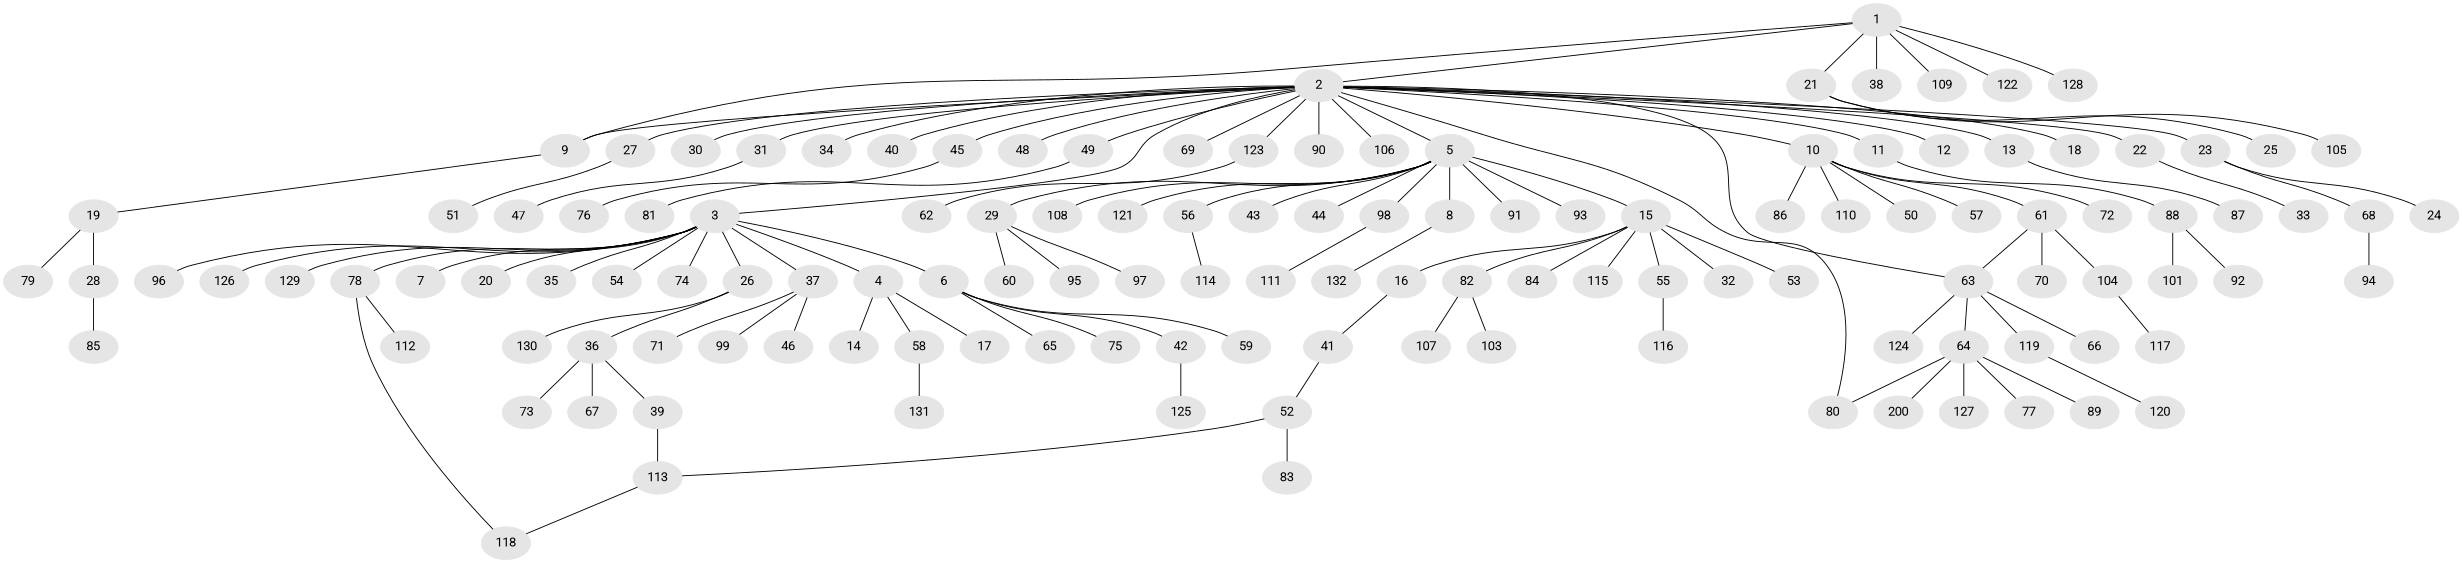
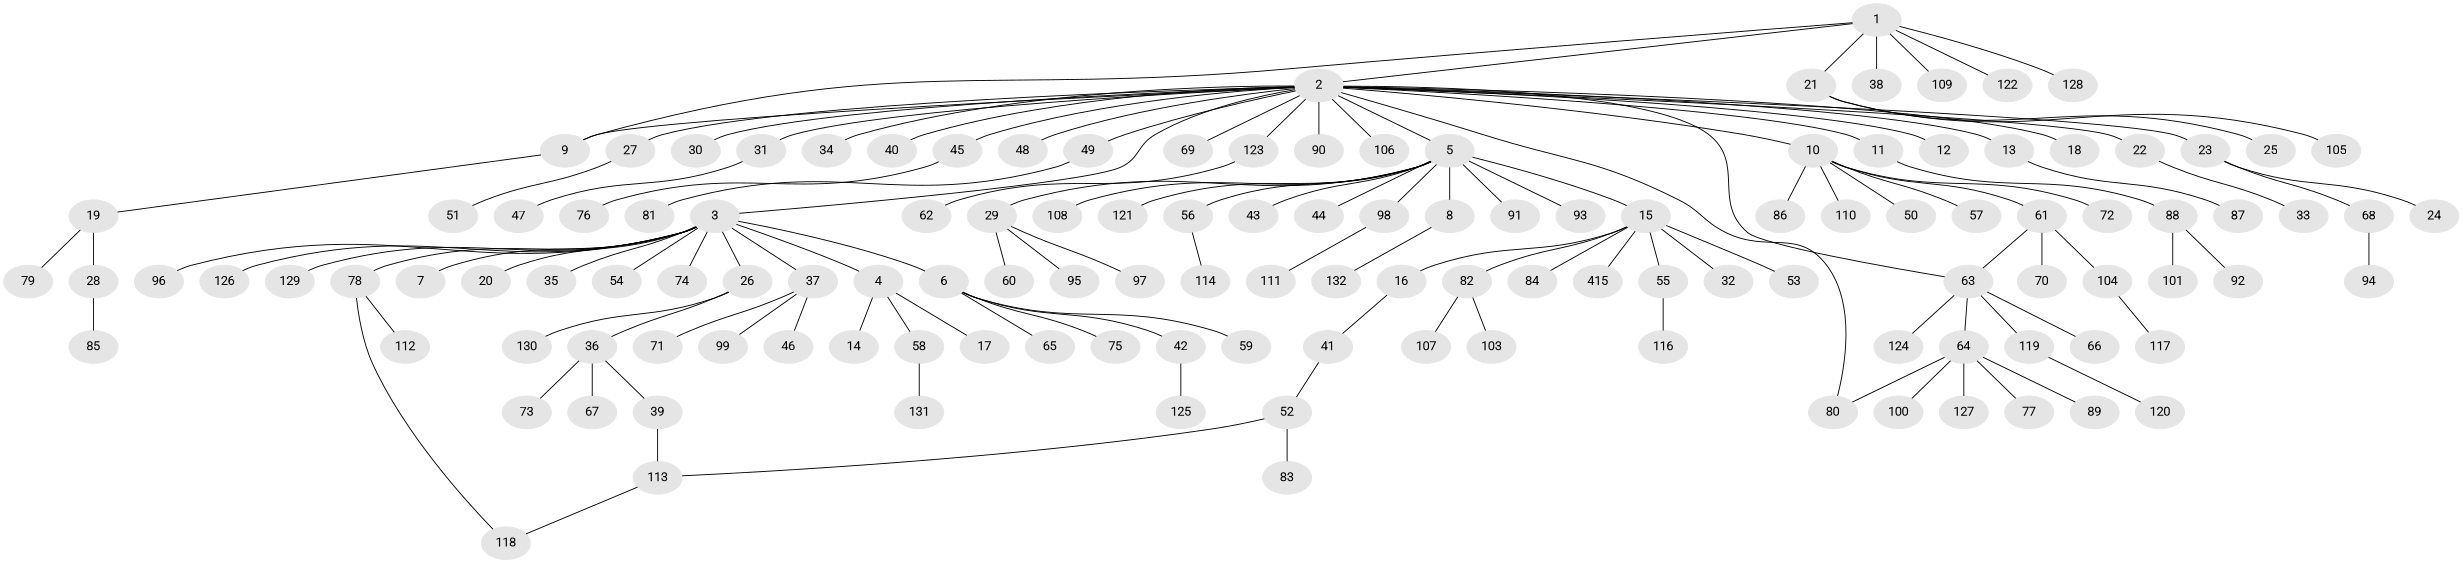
node "115": label "115" -> "415"
node "200": label "200" -> "100"
